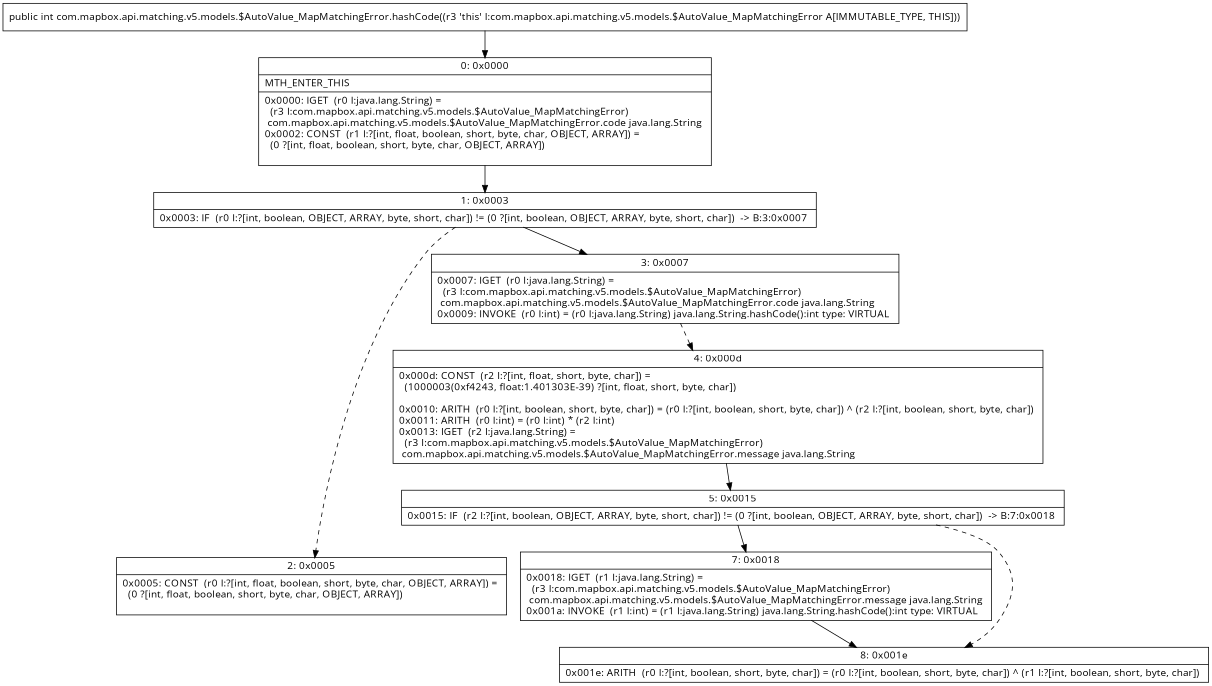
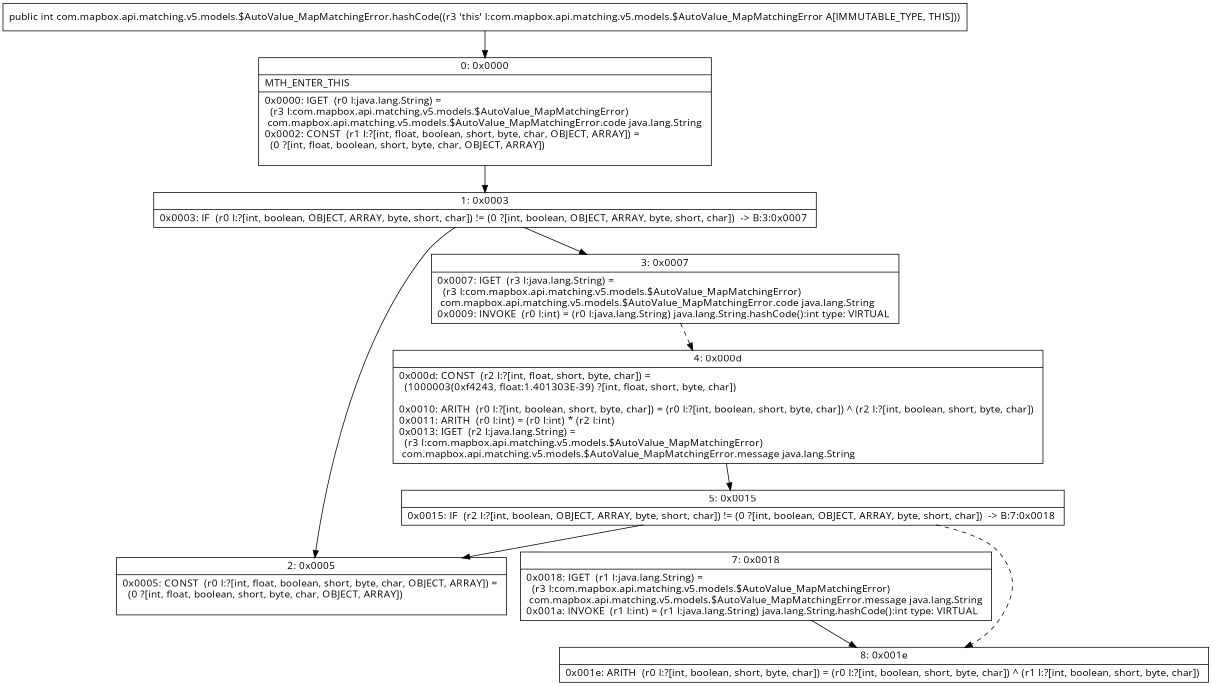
node "3: 0x0007": text "0x0007: IGET  (r0 I:java.lang.String) =" -> "0x0007: IGET  (r3 I:java.lang.String) ="
edge "1: 0x0003" -> "2: 0x0005": style dashed -> solid
edge "5: 0x0015" -> "7: 0x0018": now "5: 0x0015" -> "2: 0x0005"
